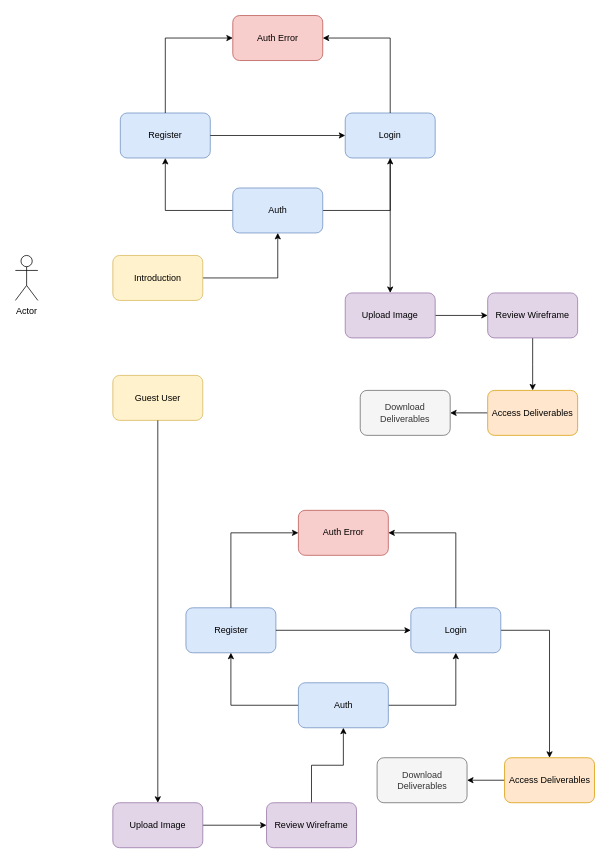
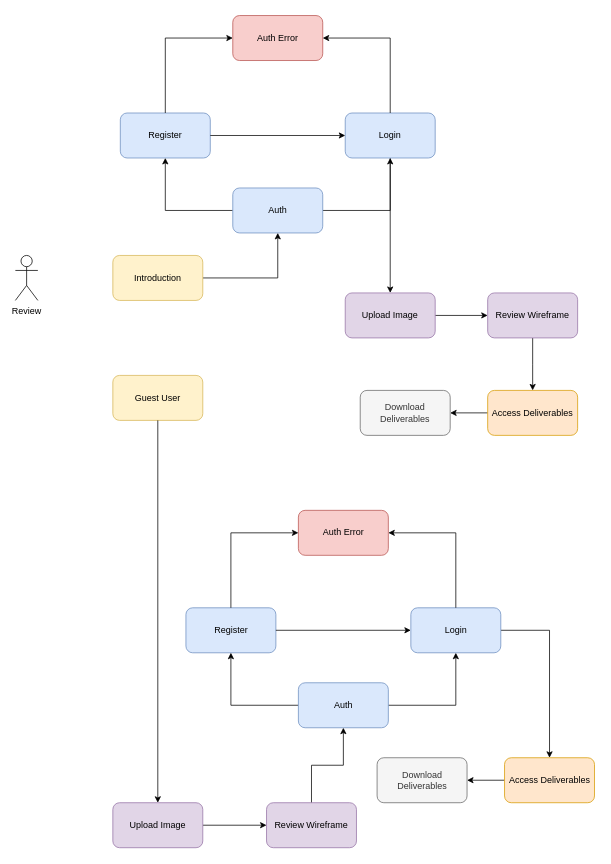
node "Actor": label "Actor" -> "Review"
